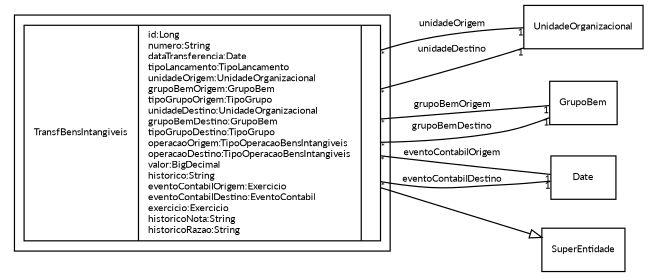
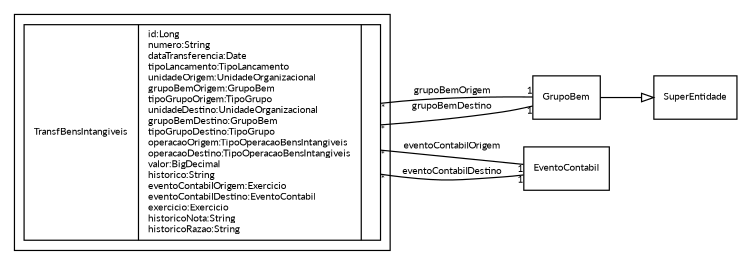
node "UnidadeOrganizacional": removed
node "Date": label "Date" -> "EventoContabil"
edge "TransfBensIntangiveis" -> "SuperEntidade": now "GrupoBem" -> "SuperEntidade"
